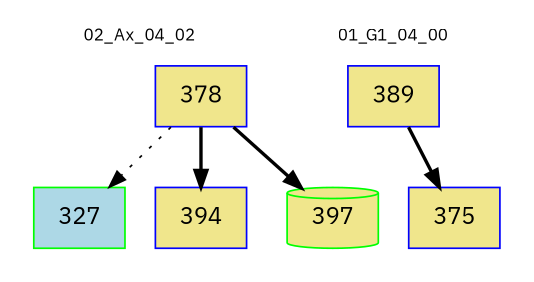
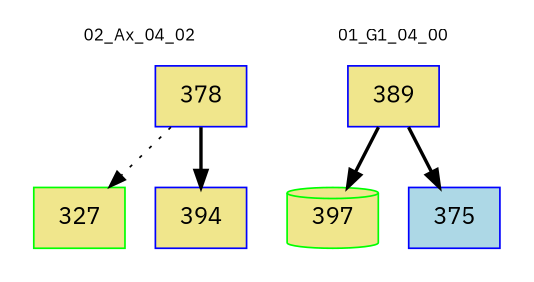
edge "378" -> "397": now "389" -> "397"
node "327": fillcolor lightblue -> khaki
node "375": fillcolor khaki -> lightblue
